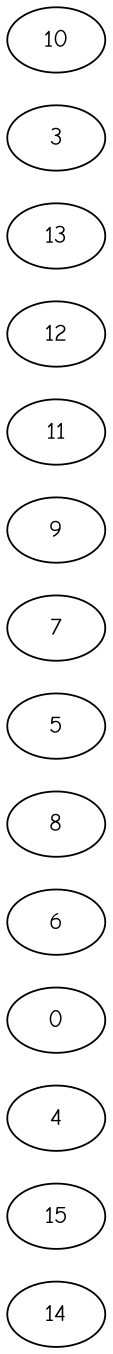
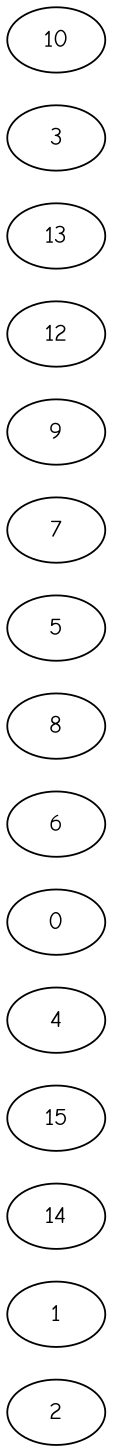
node "11": removed
node "1": added
node "2": added
